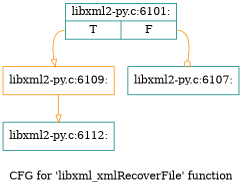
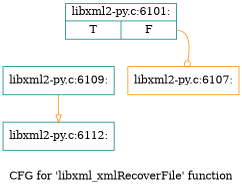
edge "libxml2-py.c:6101:" -> "libxml2-py.c:6109:": removed
node "libxml2-py.c:6109:": color darkorange -> teal
node "libxml2-py.c:6107:": color teal -> darkorange
